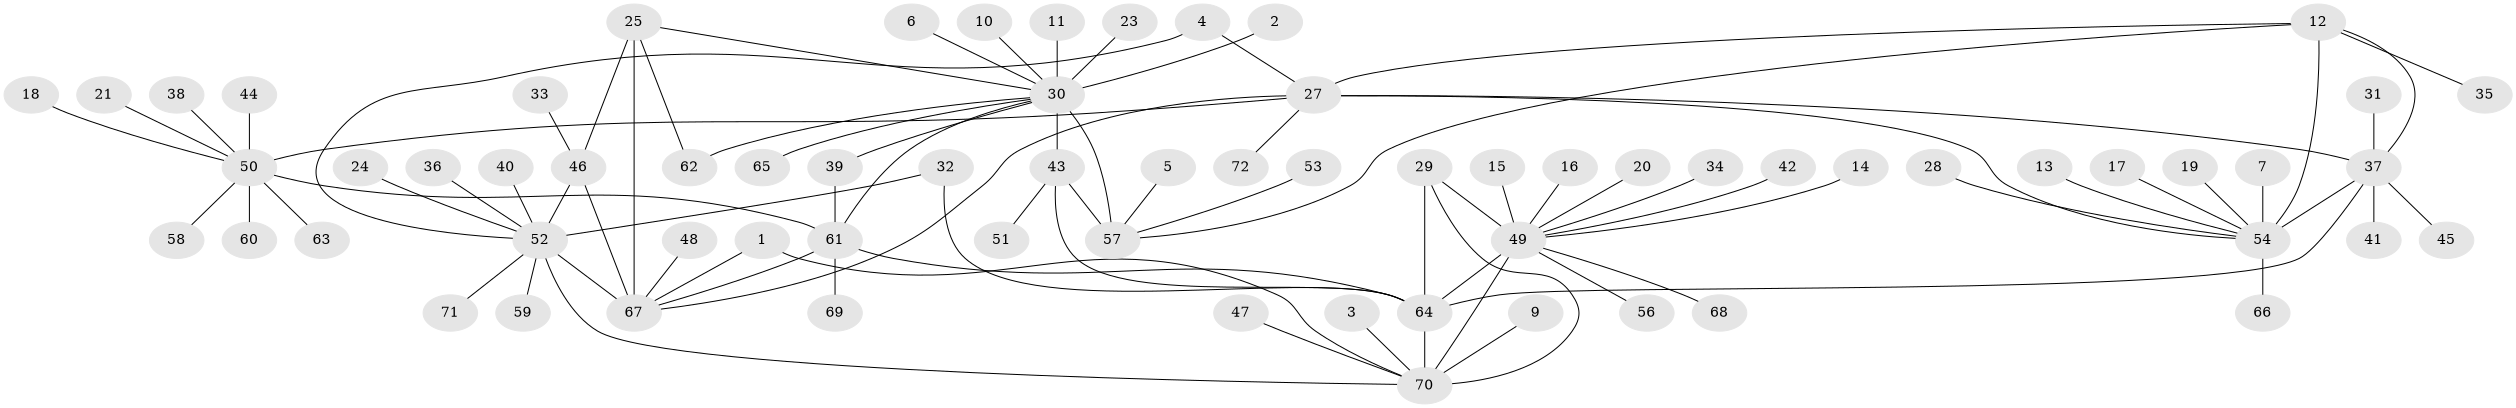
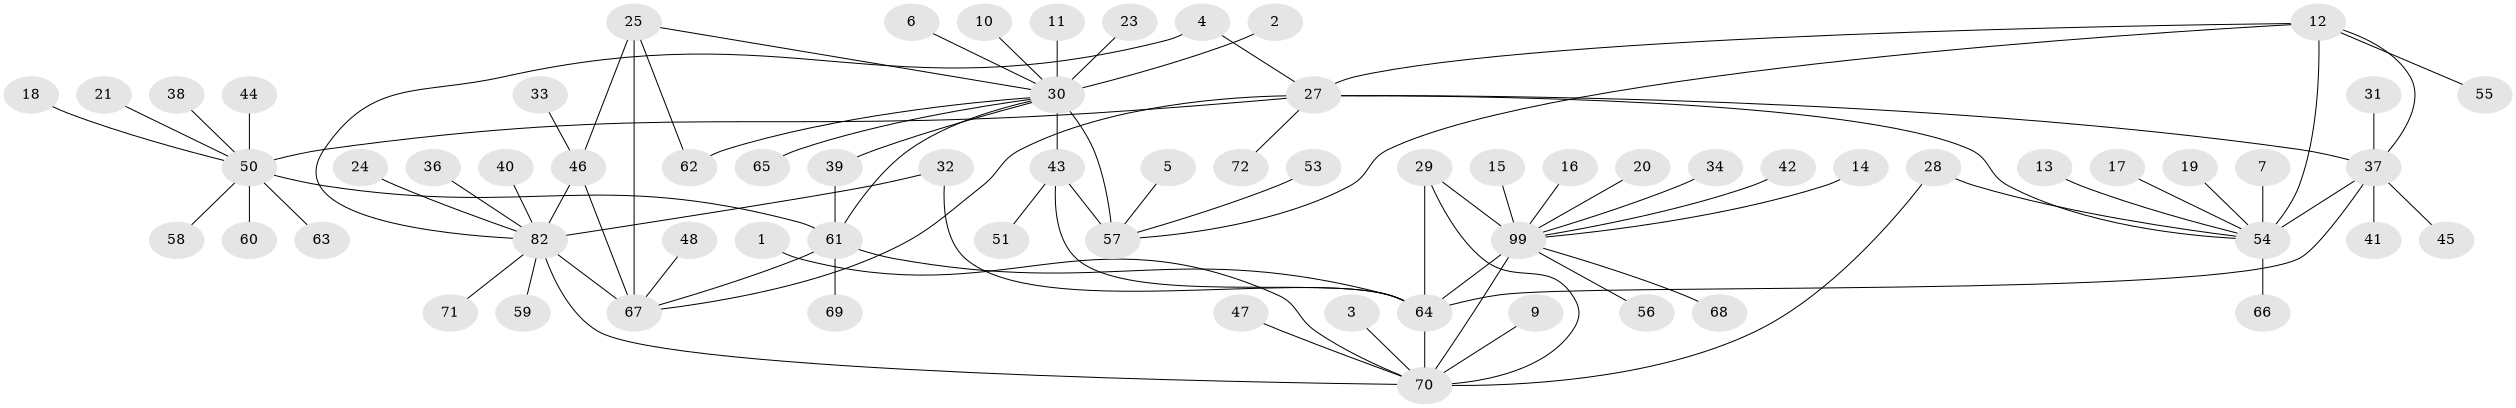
node "35": label "35" -> "55"
node "52": label "52" -> "82"
node "49": label "49" -> "99"
edge "1" -- "67": removed
edge "28" -- "70": added
